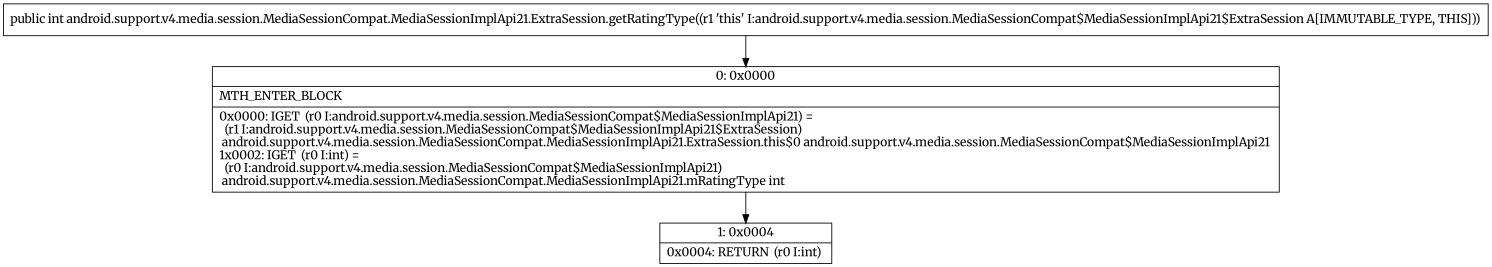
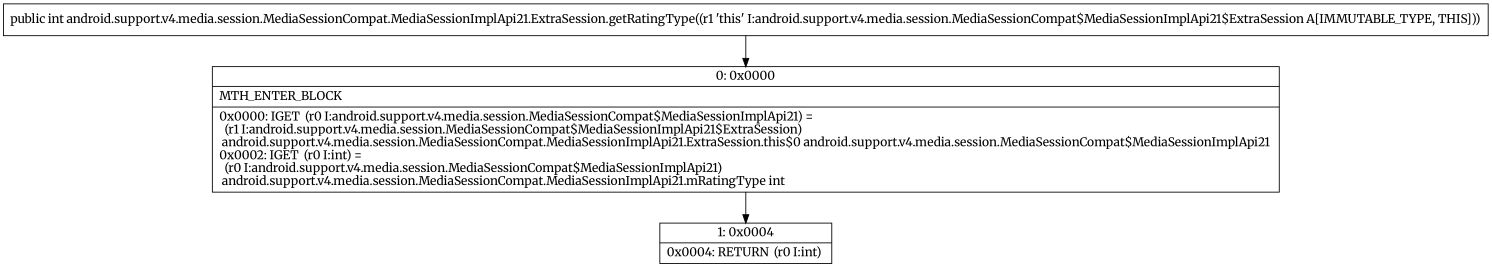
node "0: 0x0000": text "1x0002: IGET  (r0 I:int) =" -> "0x0002: IGET  (r0 I:int) ="
